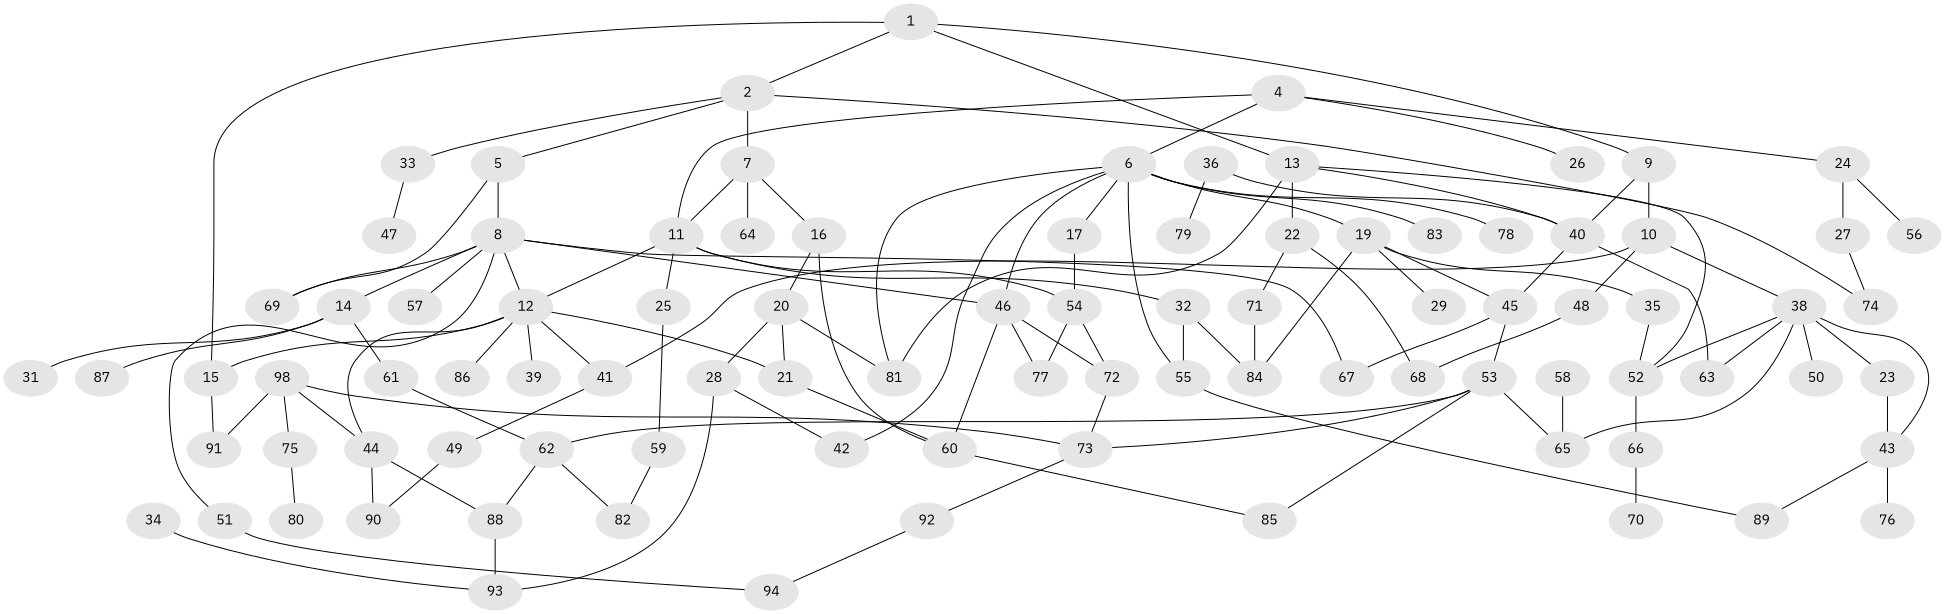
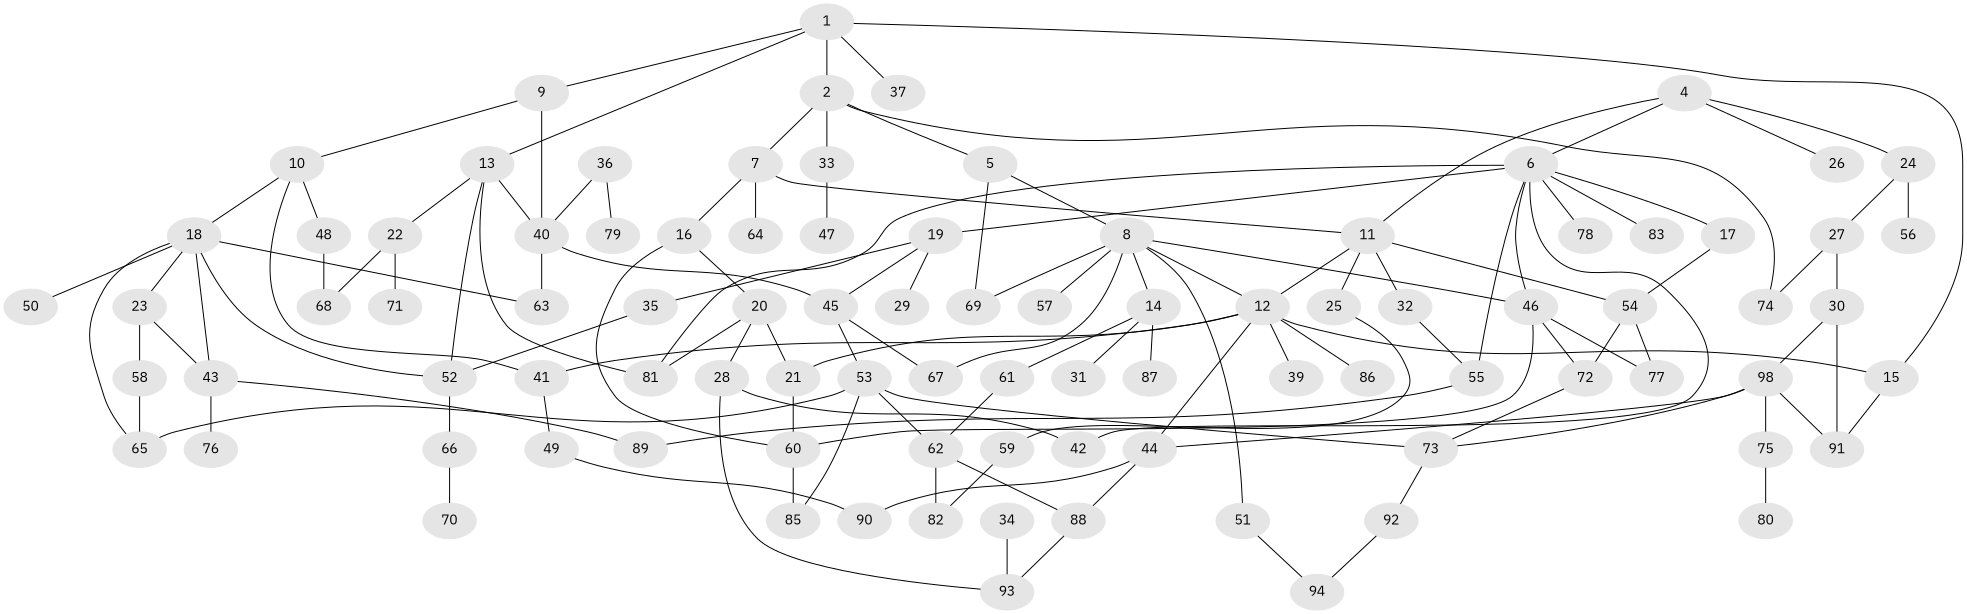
node "37": added
node "38": label "38" -> "18"
node "30": added
edge "23" -- "58": added
node "84": removed
